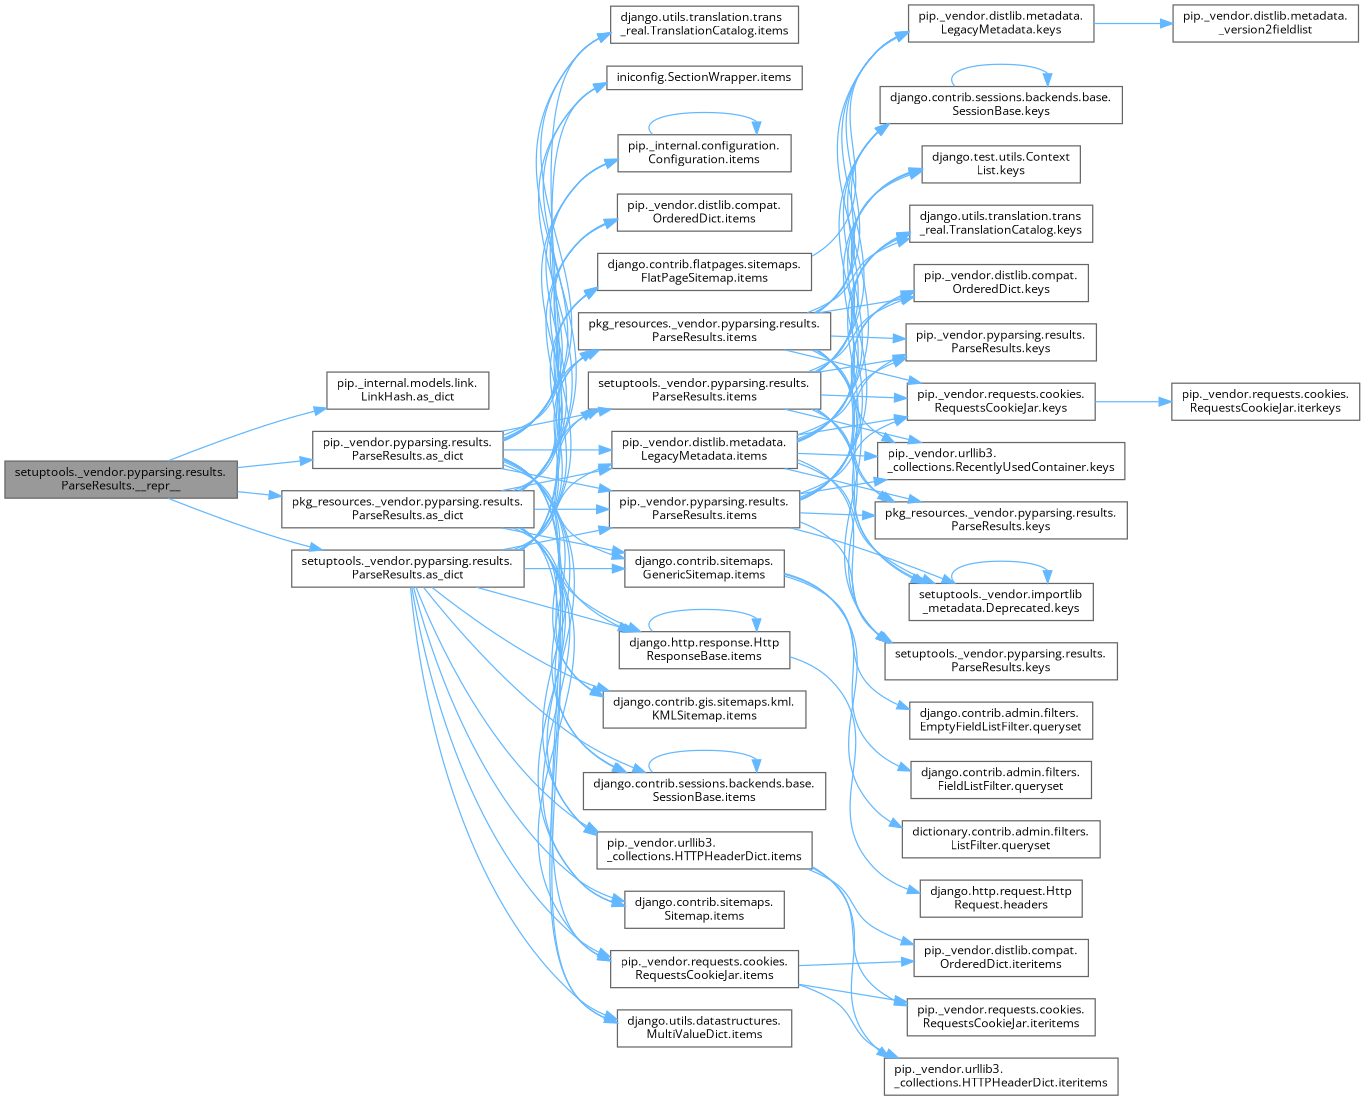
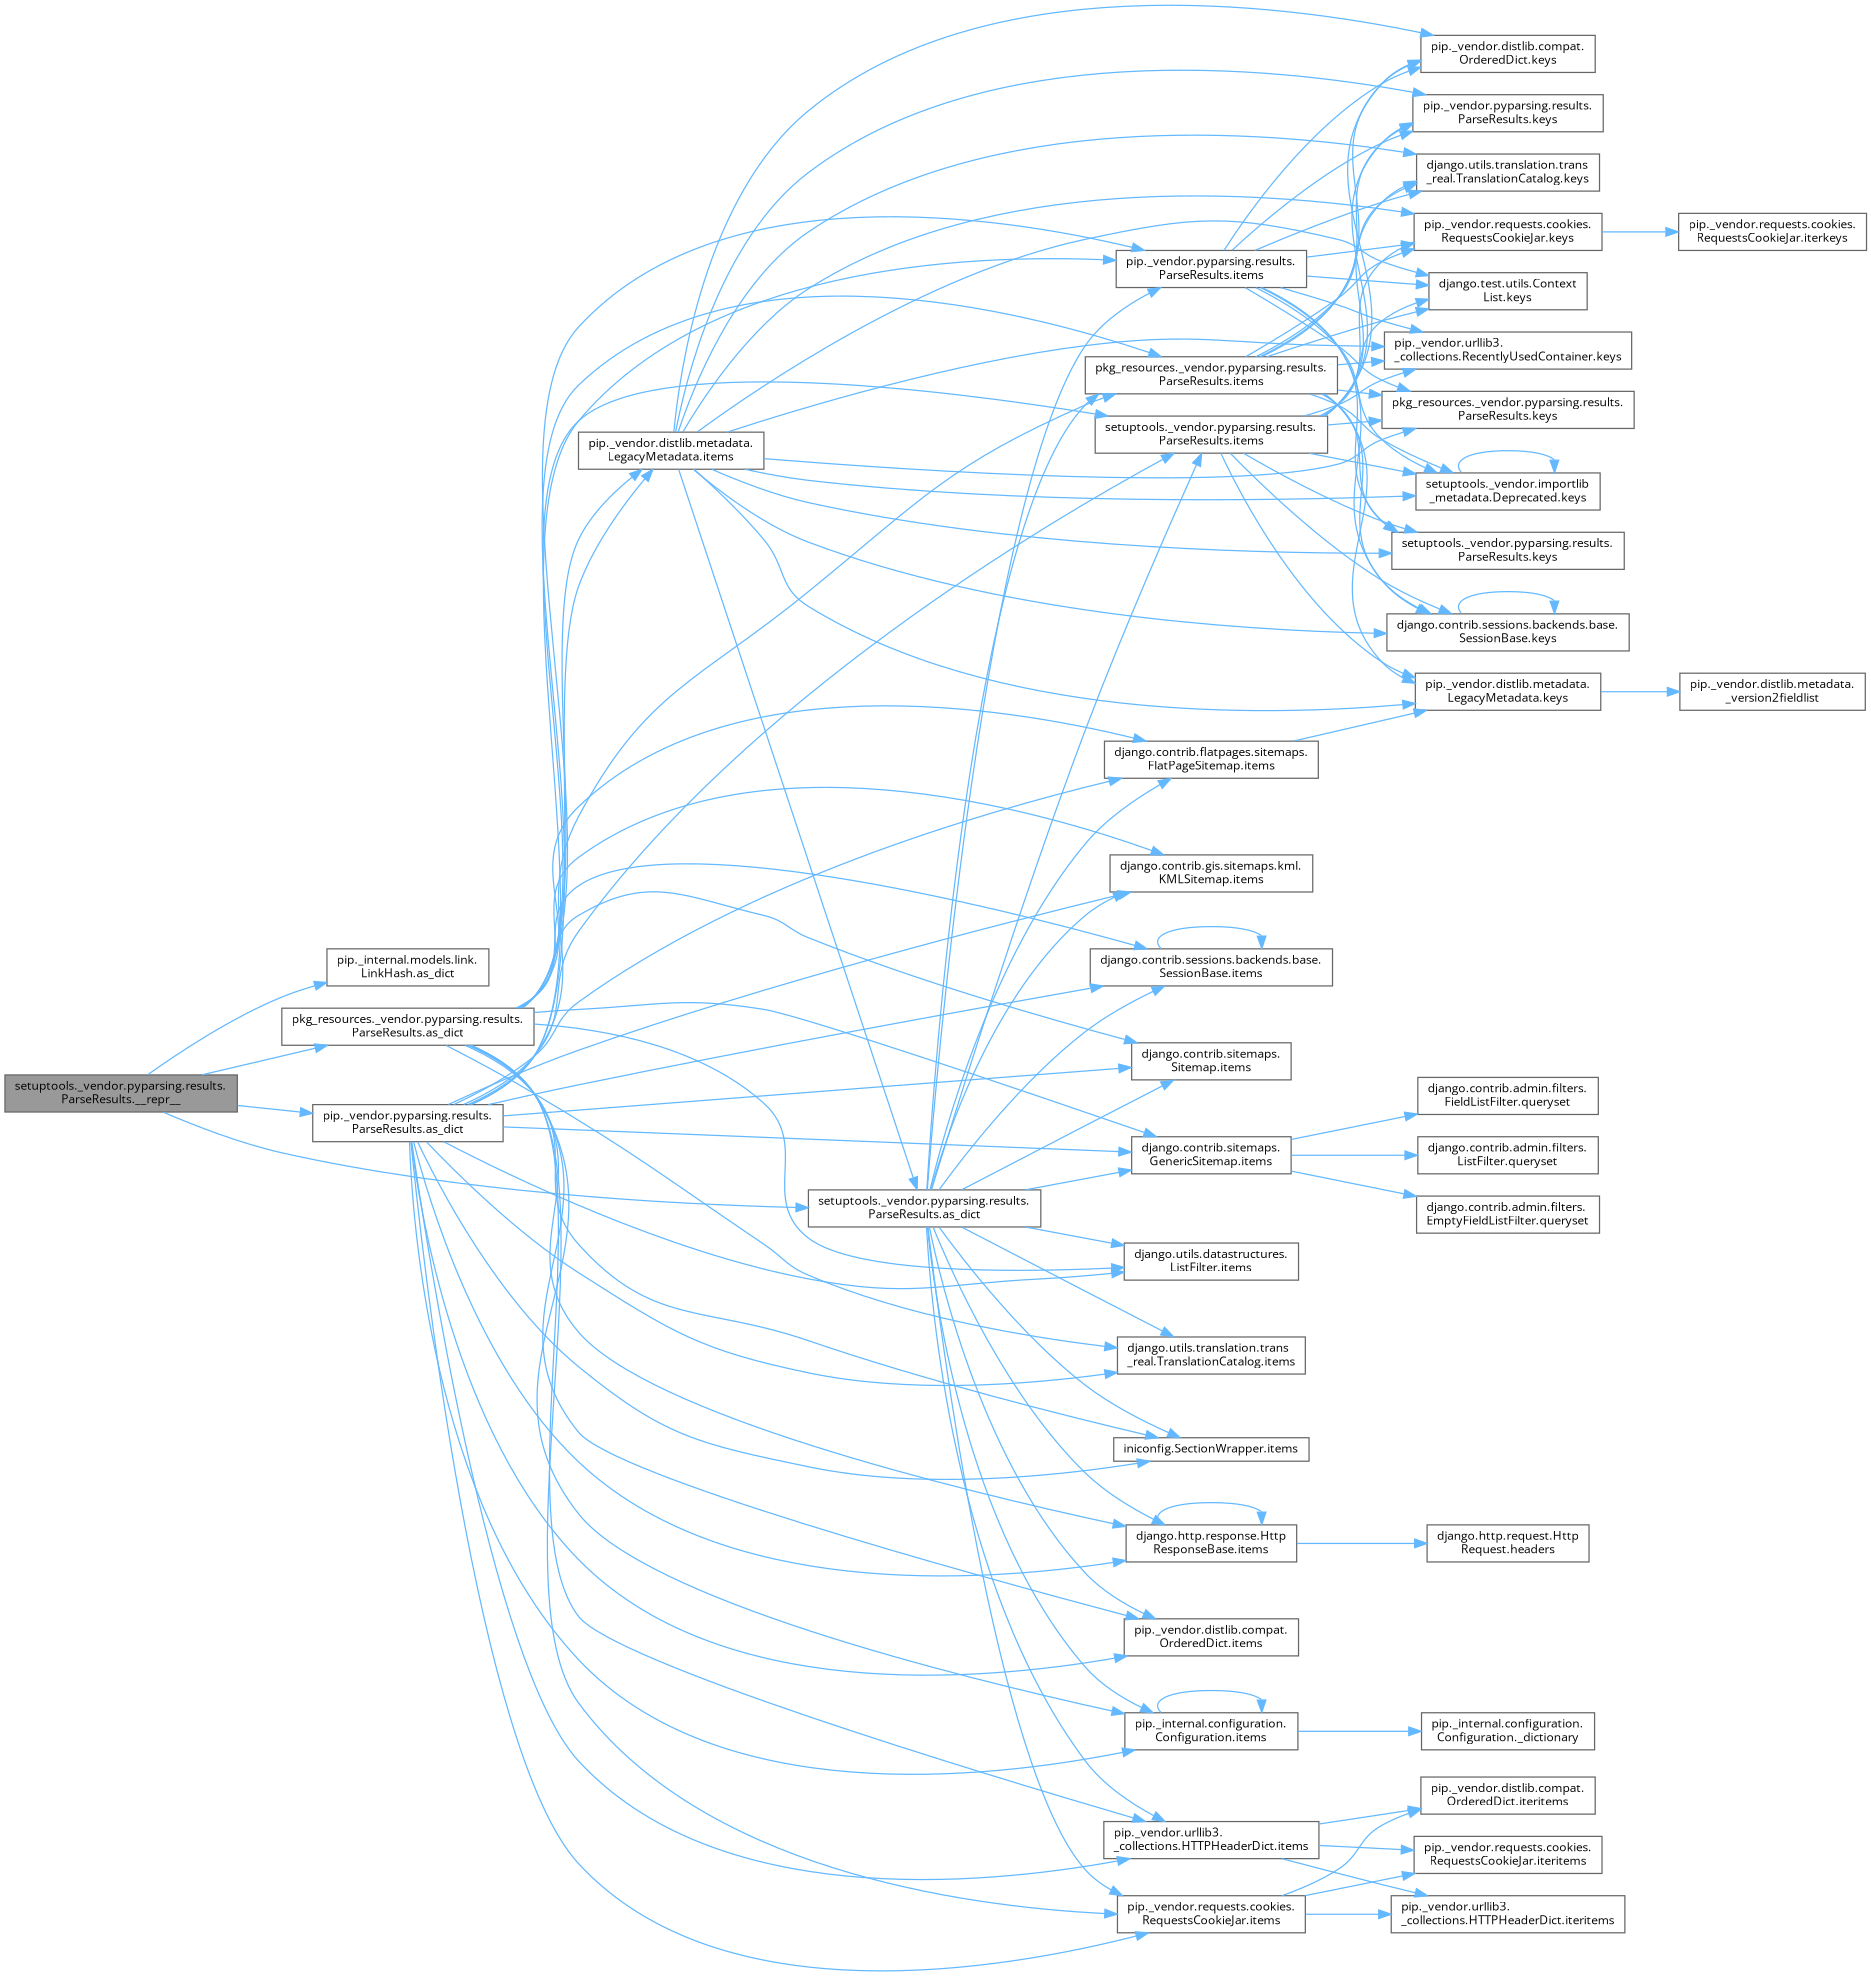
edge "setuptools._vendor.pyparsing.results. ParseResults.as_dict" -> "pip._vendor.distlib.metadata. LegacyMetadata.items": reversed
node "dictionary.contrib.admin.filters. ListFilter.queryset": label "dictionary.contrib.admin.filters. ListFilter.queryset" -> "django.contrib.admin.filters. ListFilter.queryset"
node "django.utils.datastructures. MultiValueDict.items": label "django.utils.datastructures. MultiValueDict.items" -> "django.utils.datastructures. ListFilter.items"
node "pip._internal.configuration. Configuration._dictionary": added
